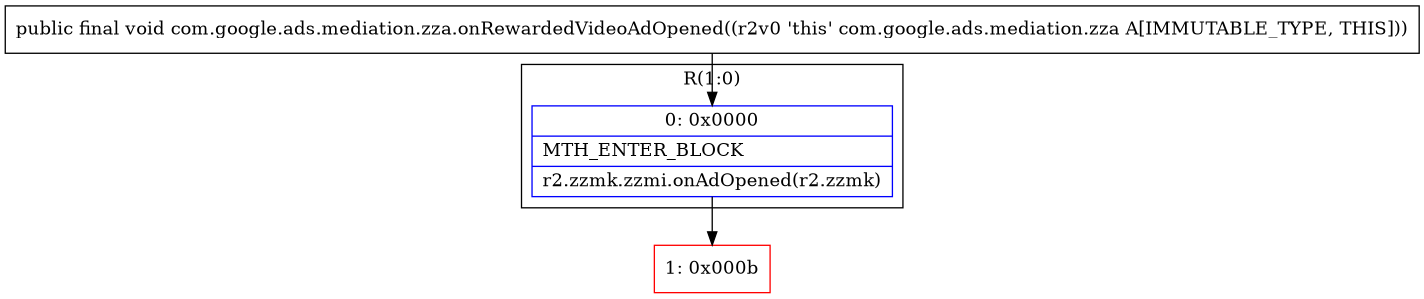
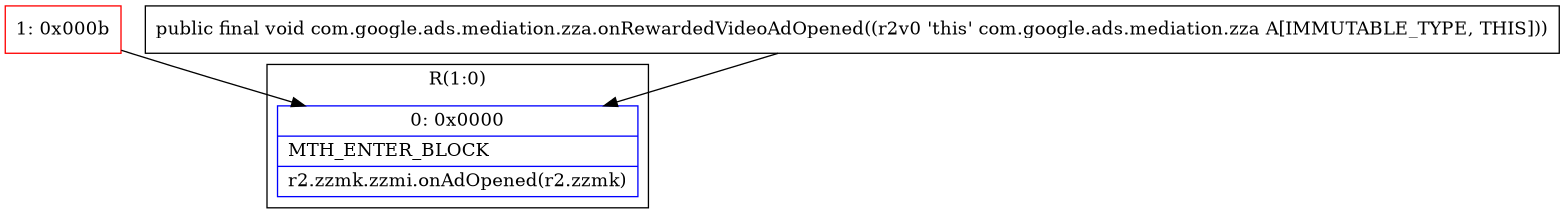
edge "0: 0x0000" -> "1: 0x000b": reversed
